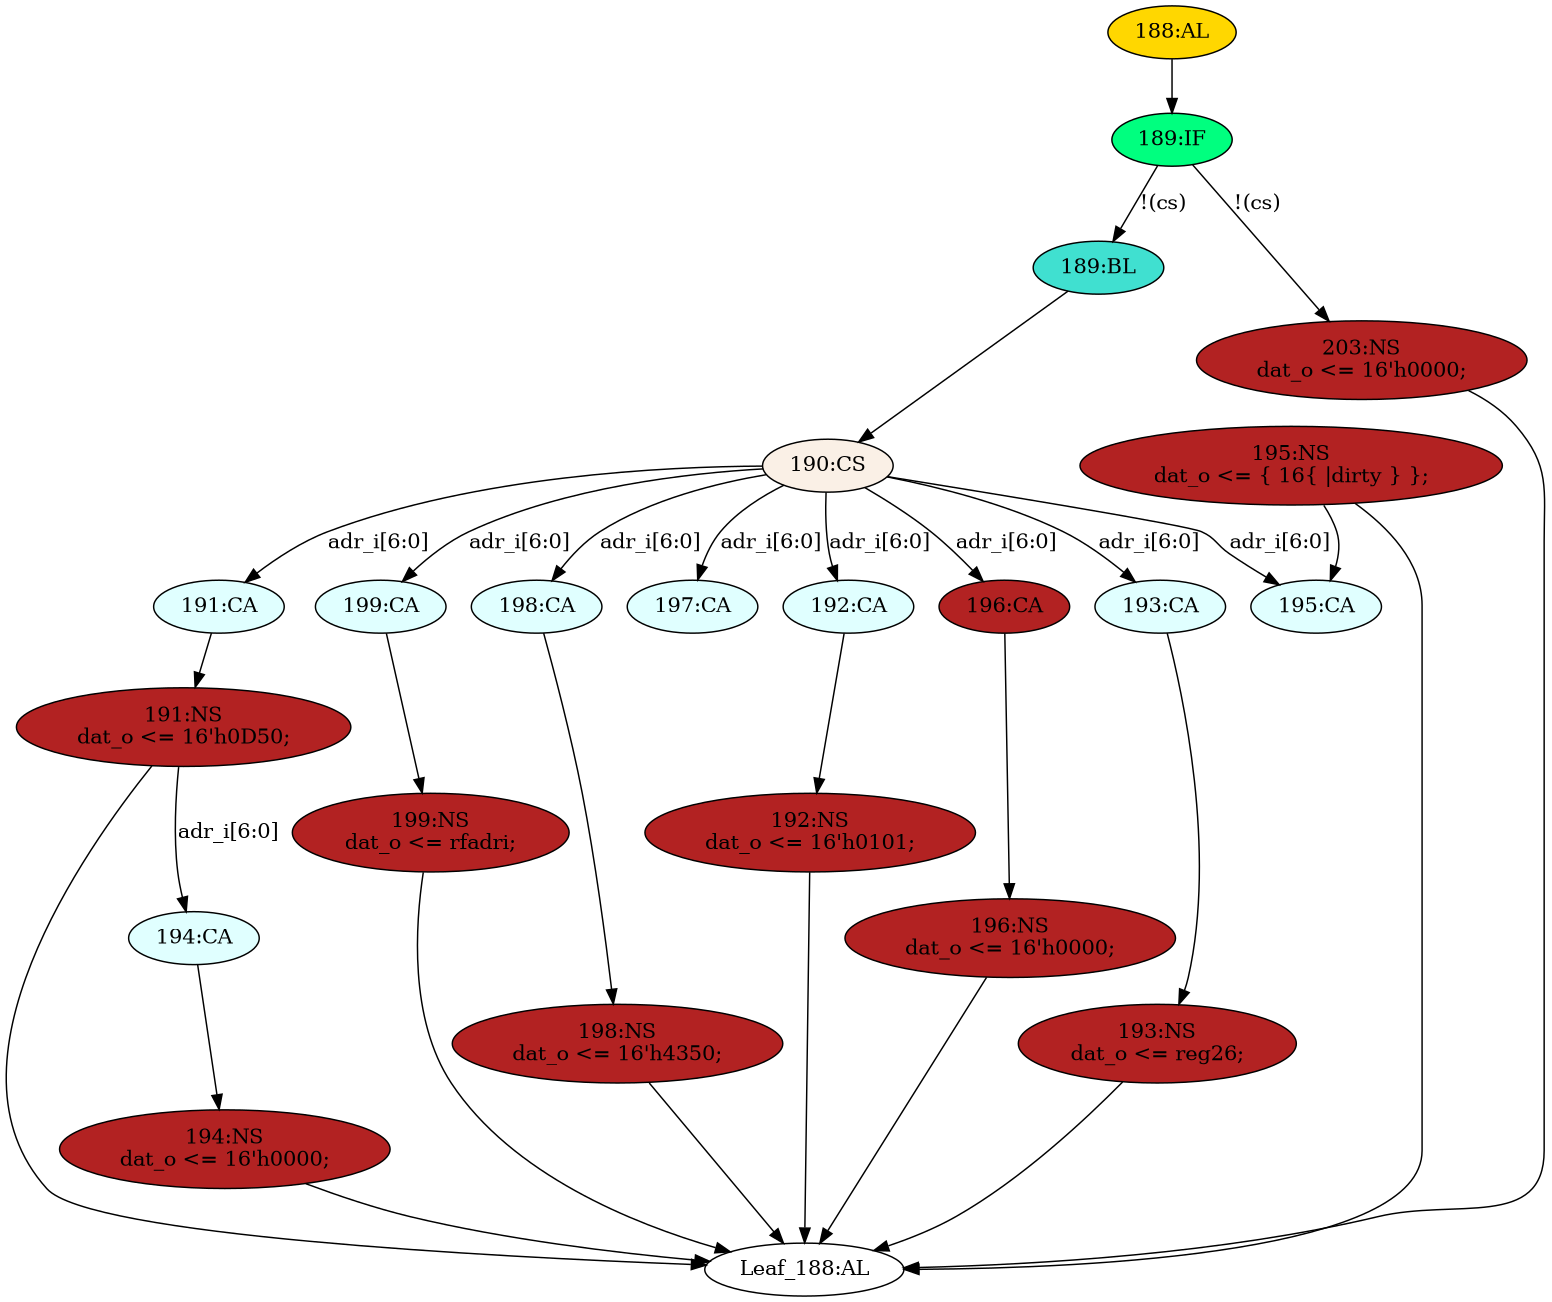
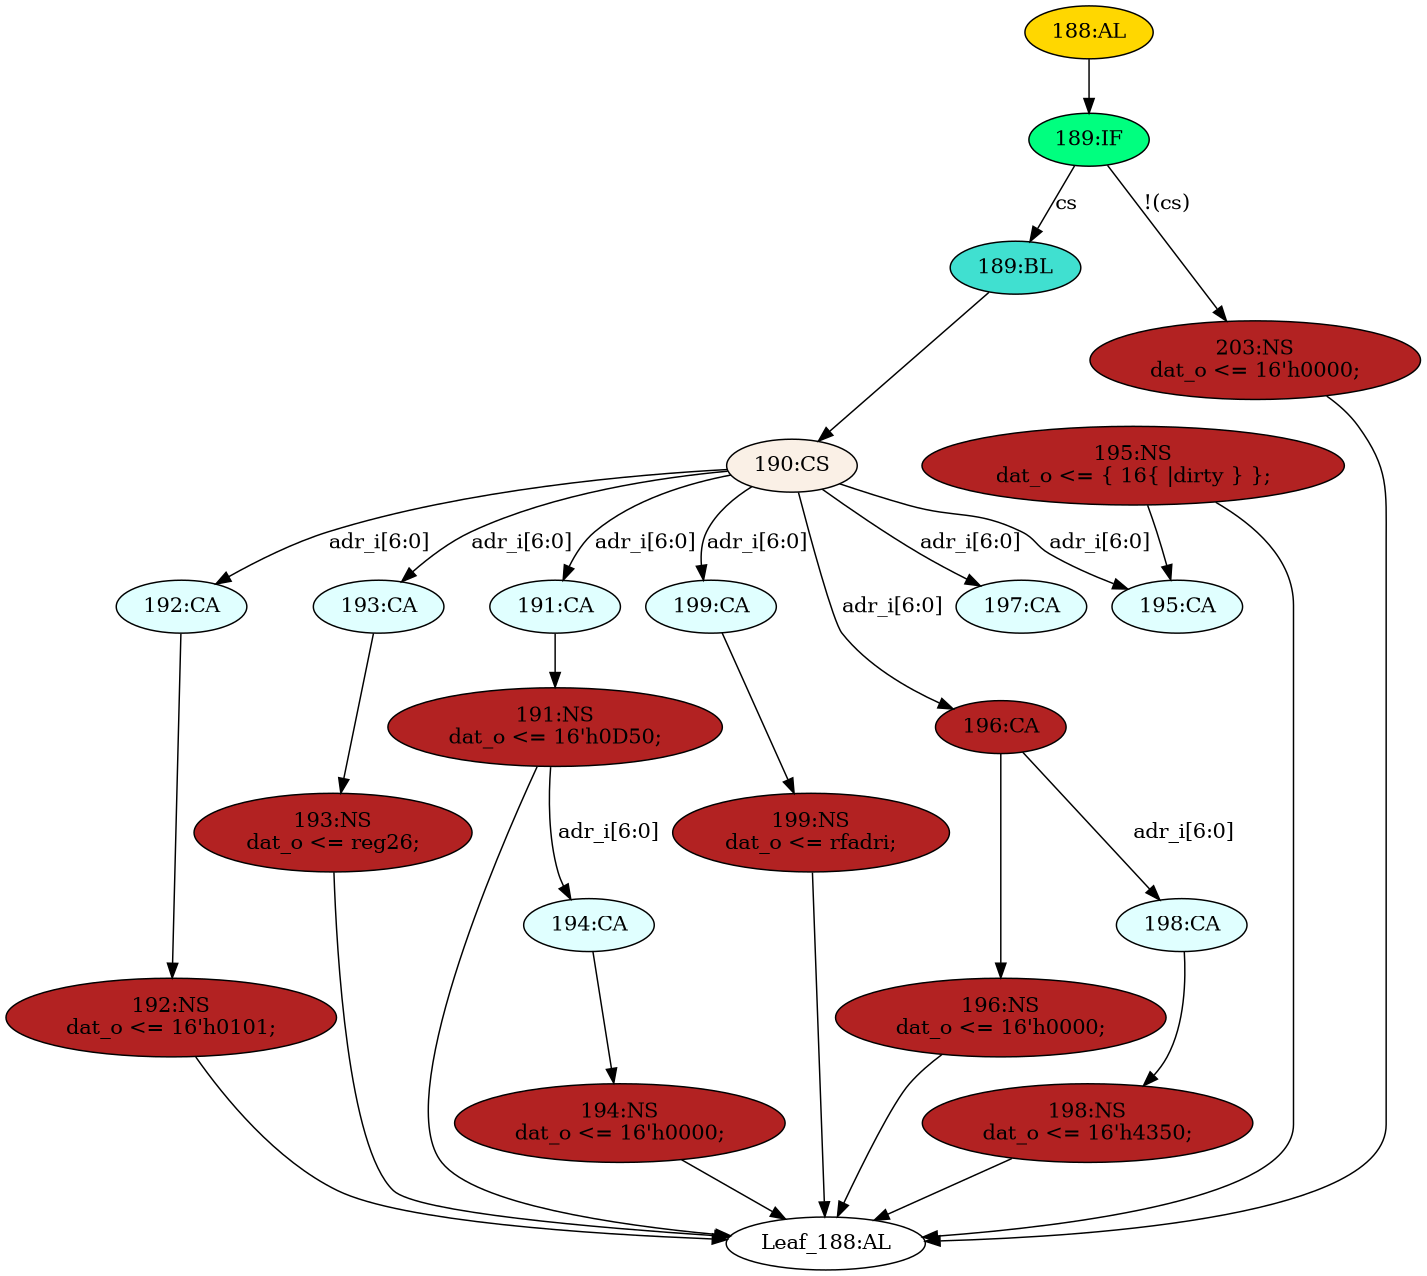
edge "189:IF" -> "189:BL": label "!(cs)" -> "cs"
edge "190:CS" -> "198:CA": now "196:CA" -> "198:CA"
